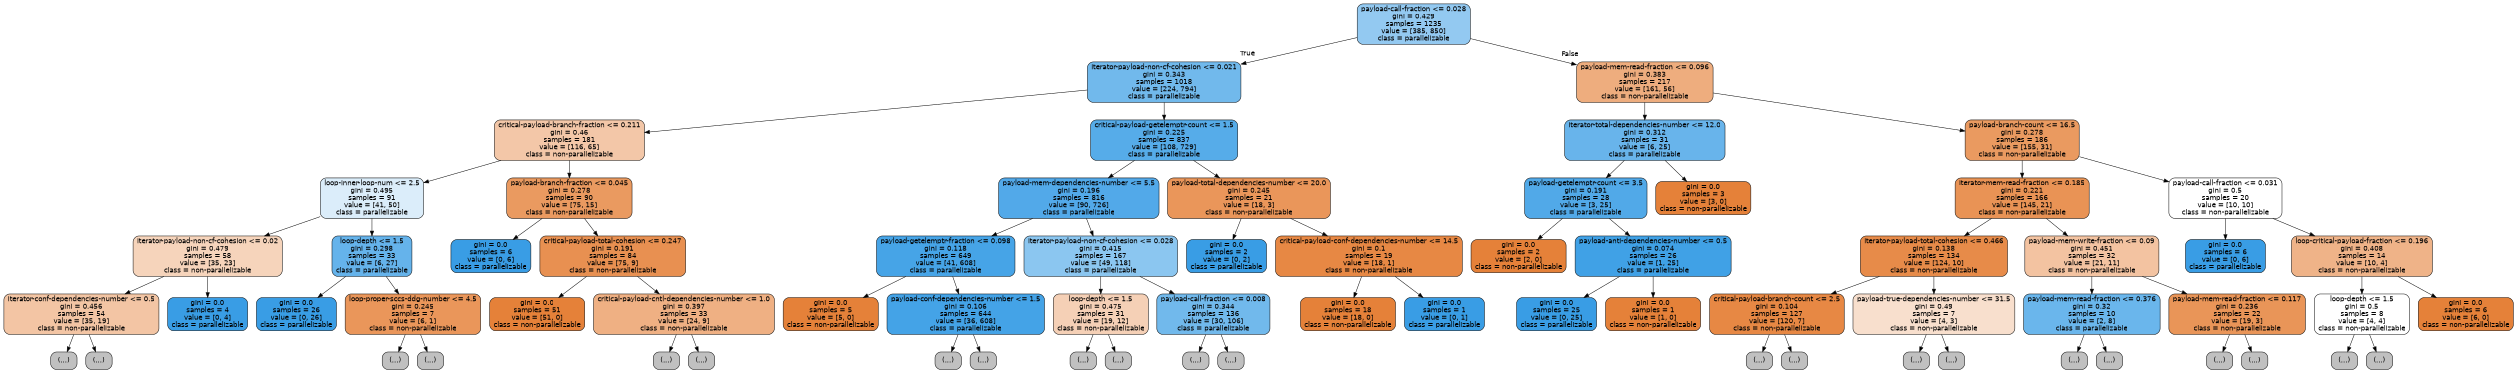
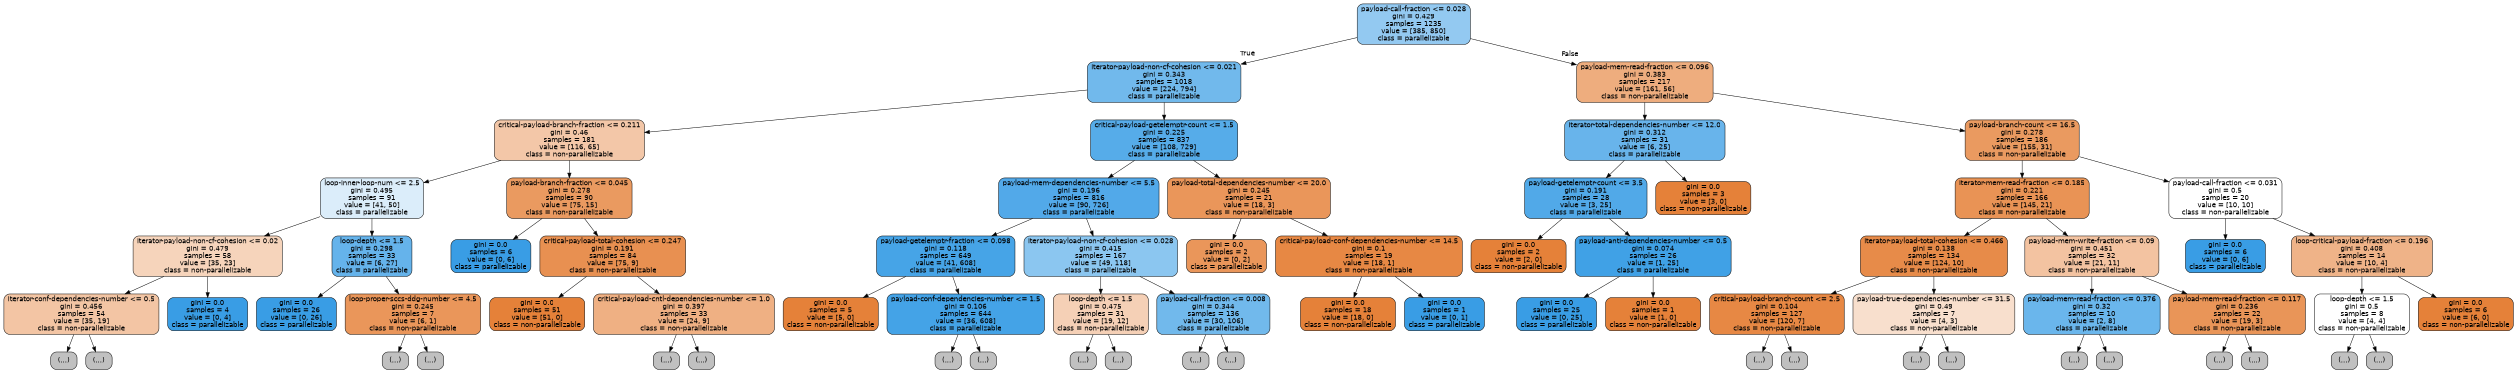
node "gini = 0.0 samples = 2 value = [0, 2] class = parallelizable": fillcolor #399de5ff -> #e58139d4
